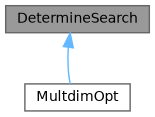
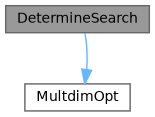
edge "MultdimOpt" -> "DetermineSearch": reversed
